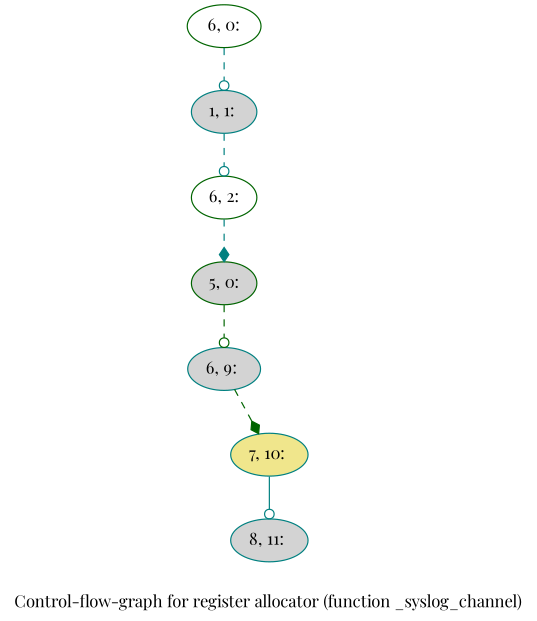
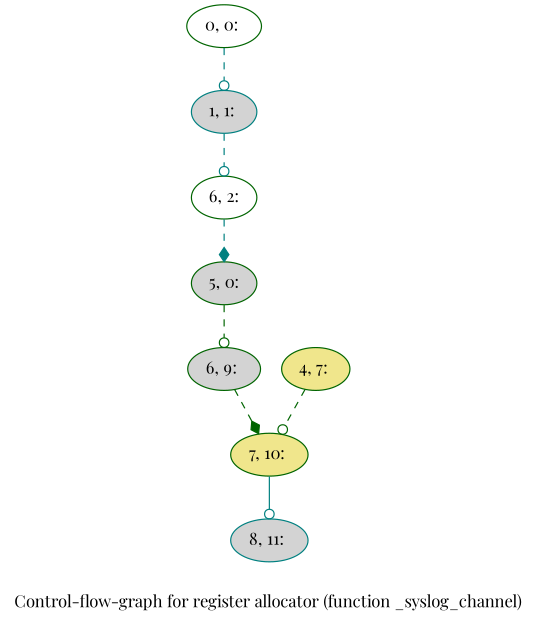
node "6, 0:": label "6, 0:" -> "0, 0:"
node "6, 9:": color teal -> darkgreen
node "4, 7:": added
node "7, 10:": color teal -> darkgreen
